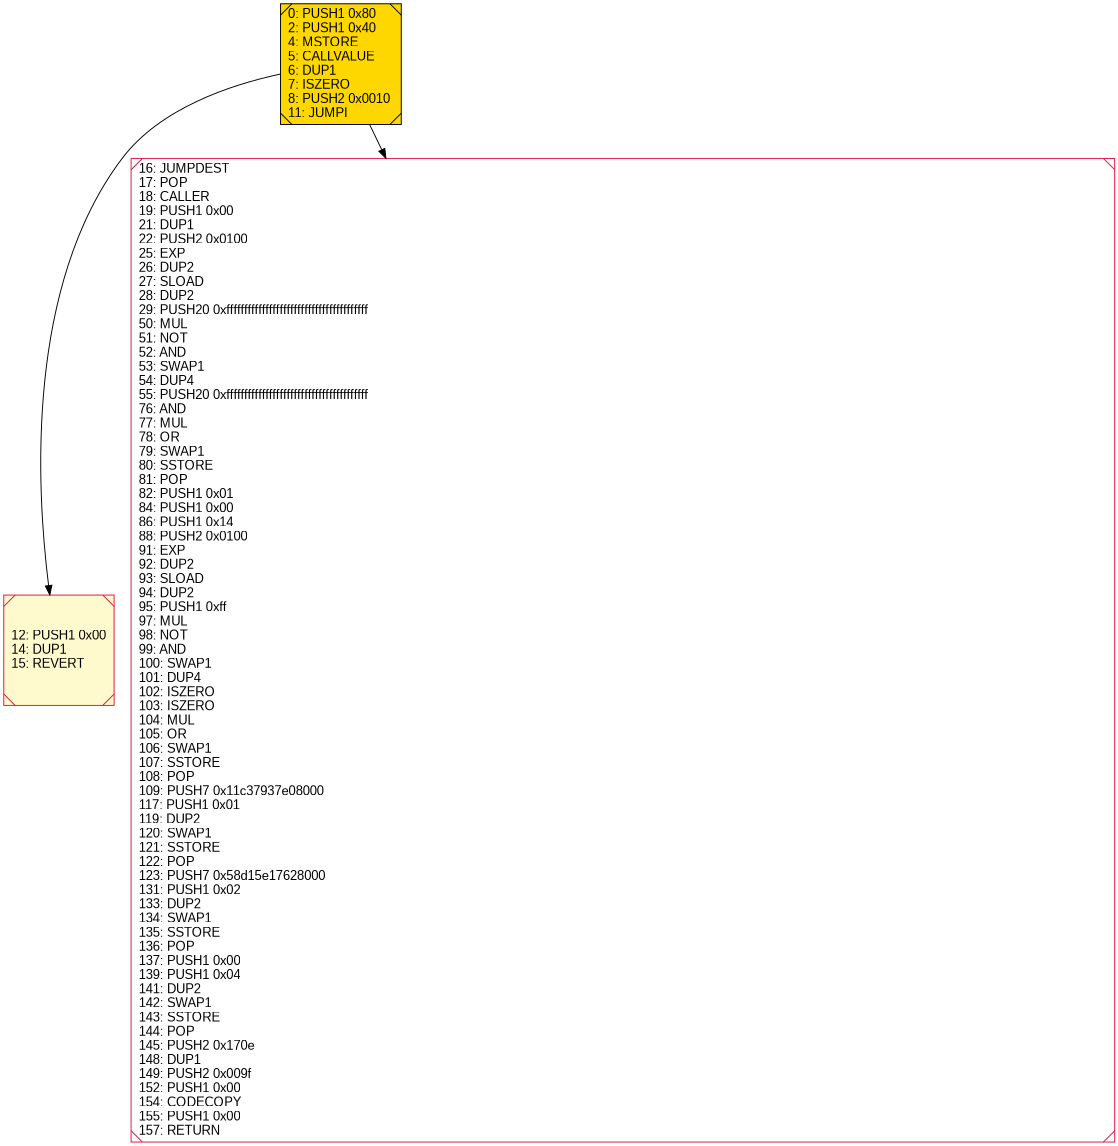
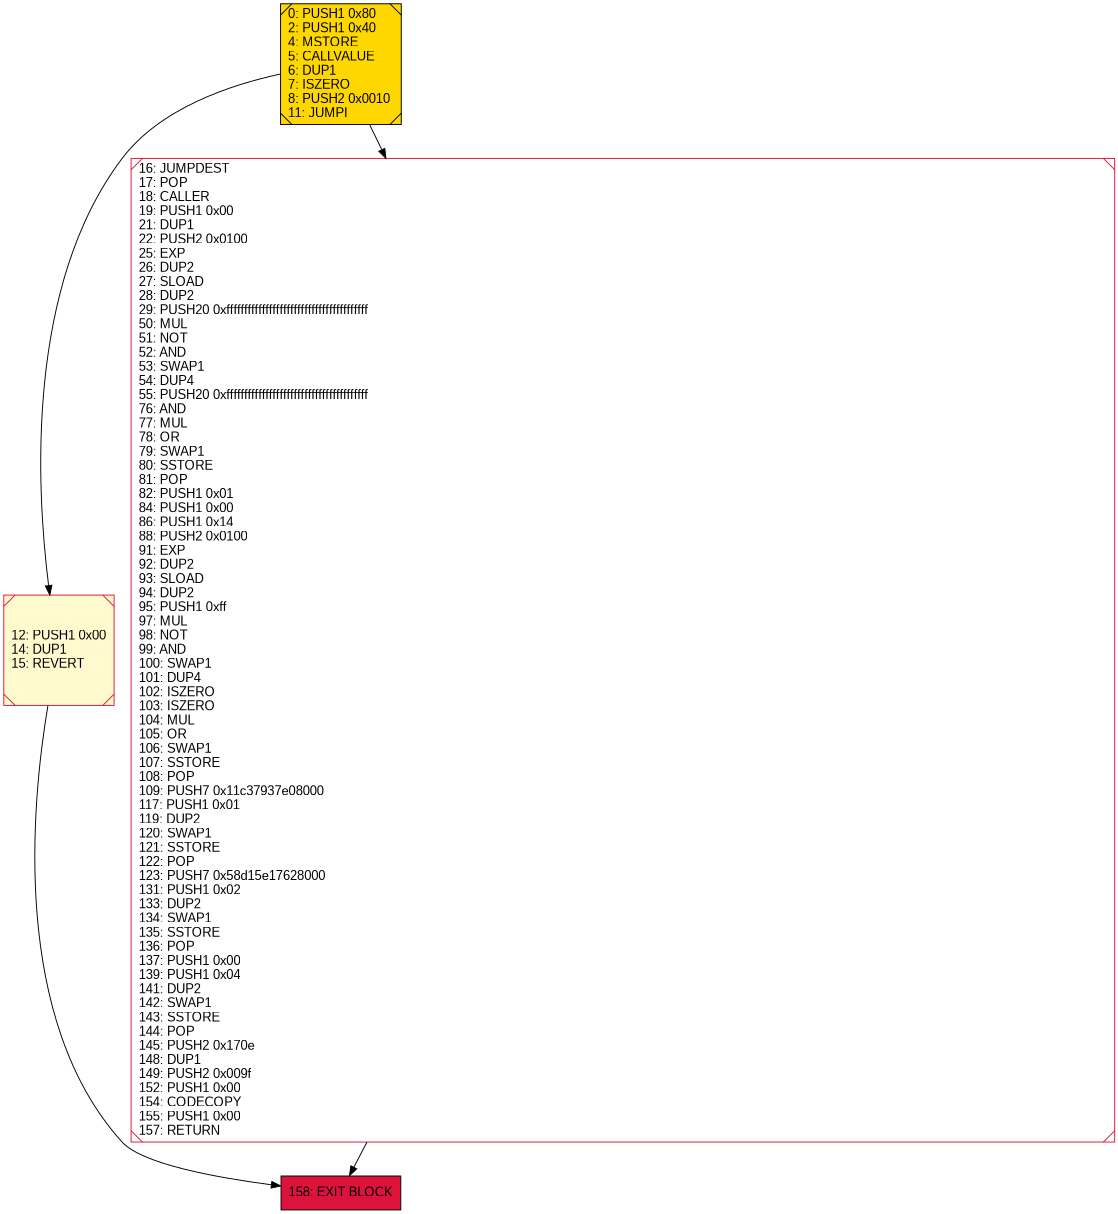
node "158: EXIT BLOCK": added
